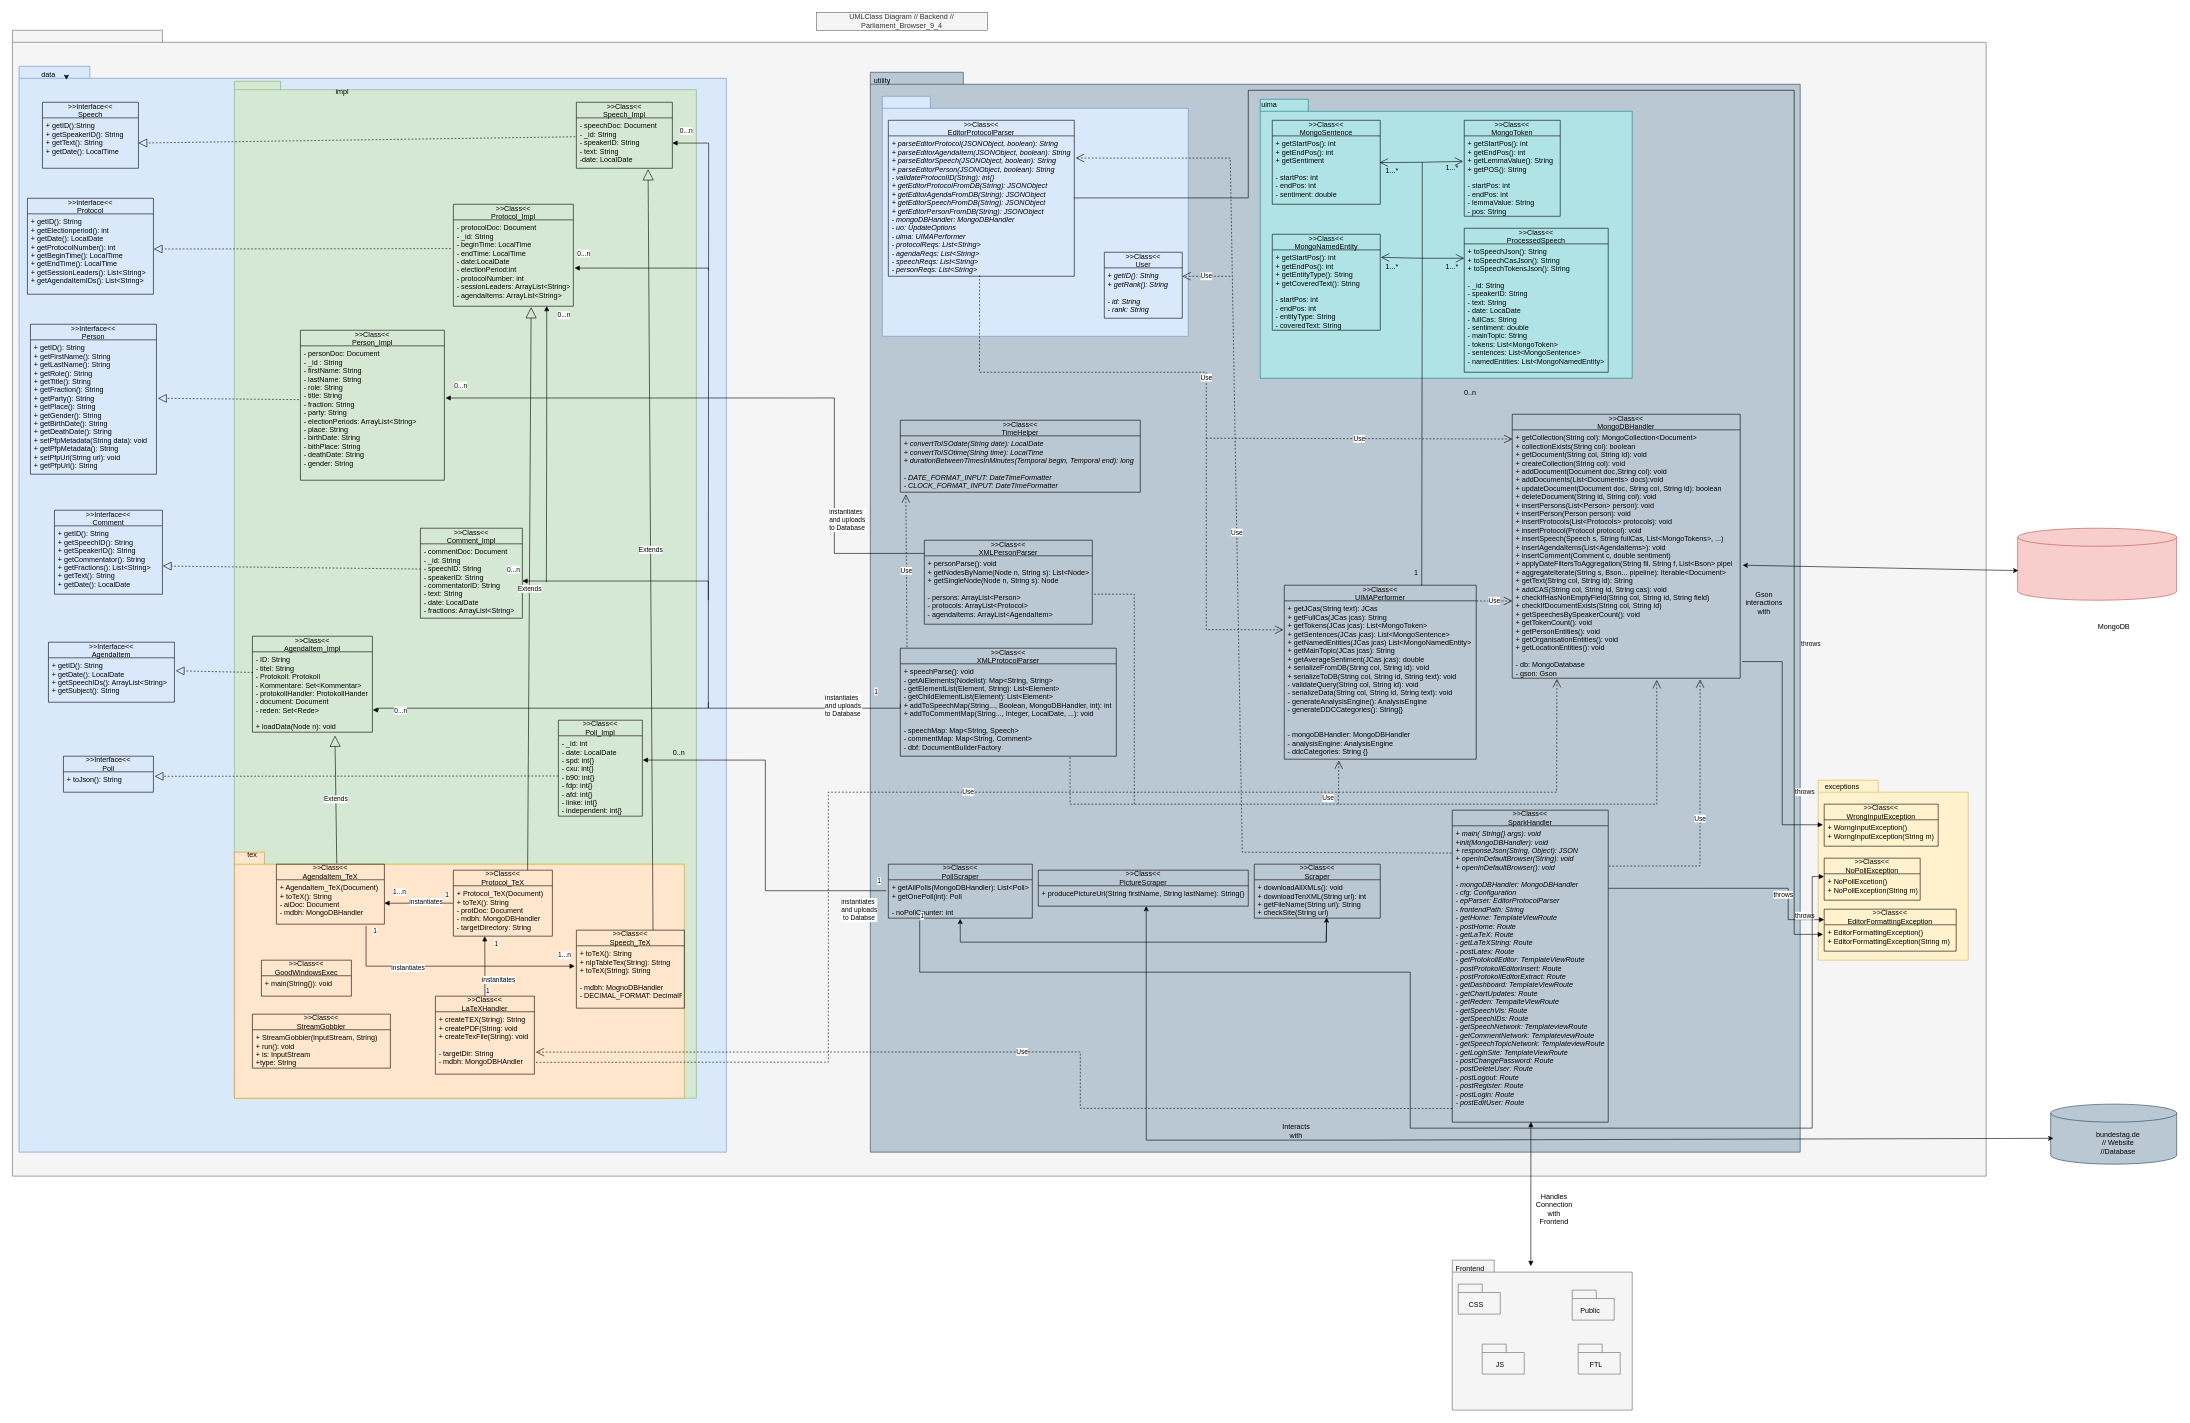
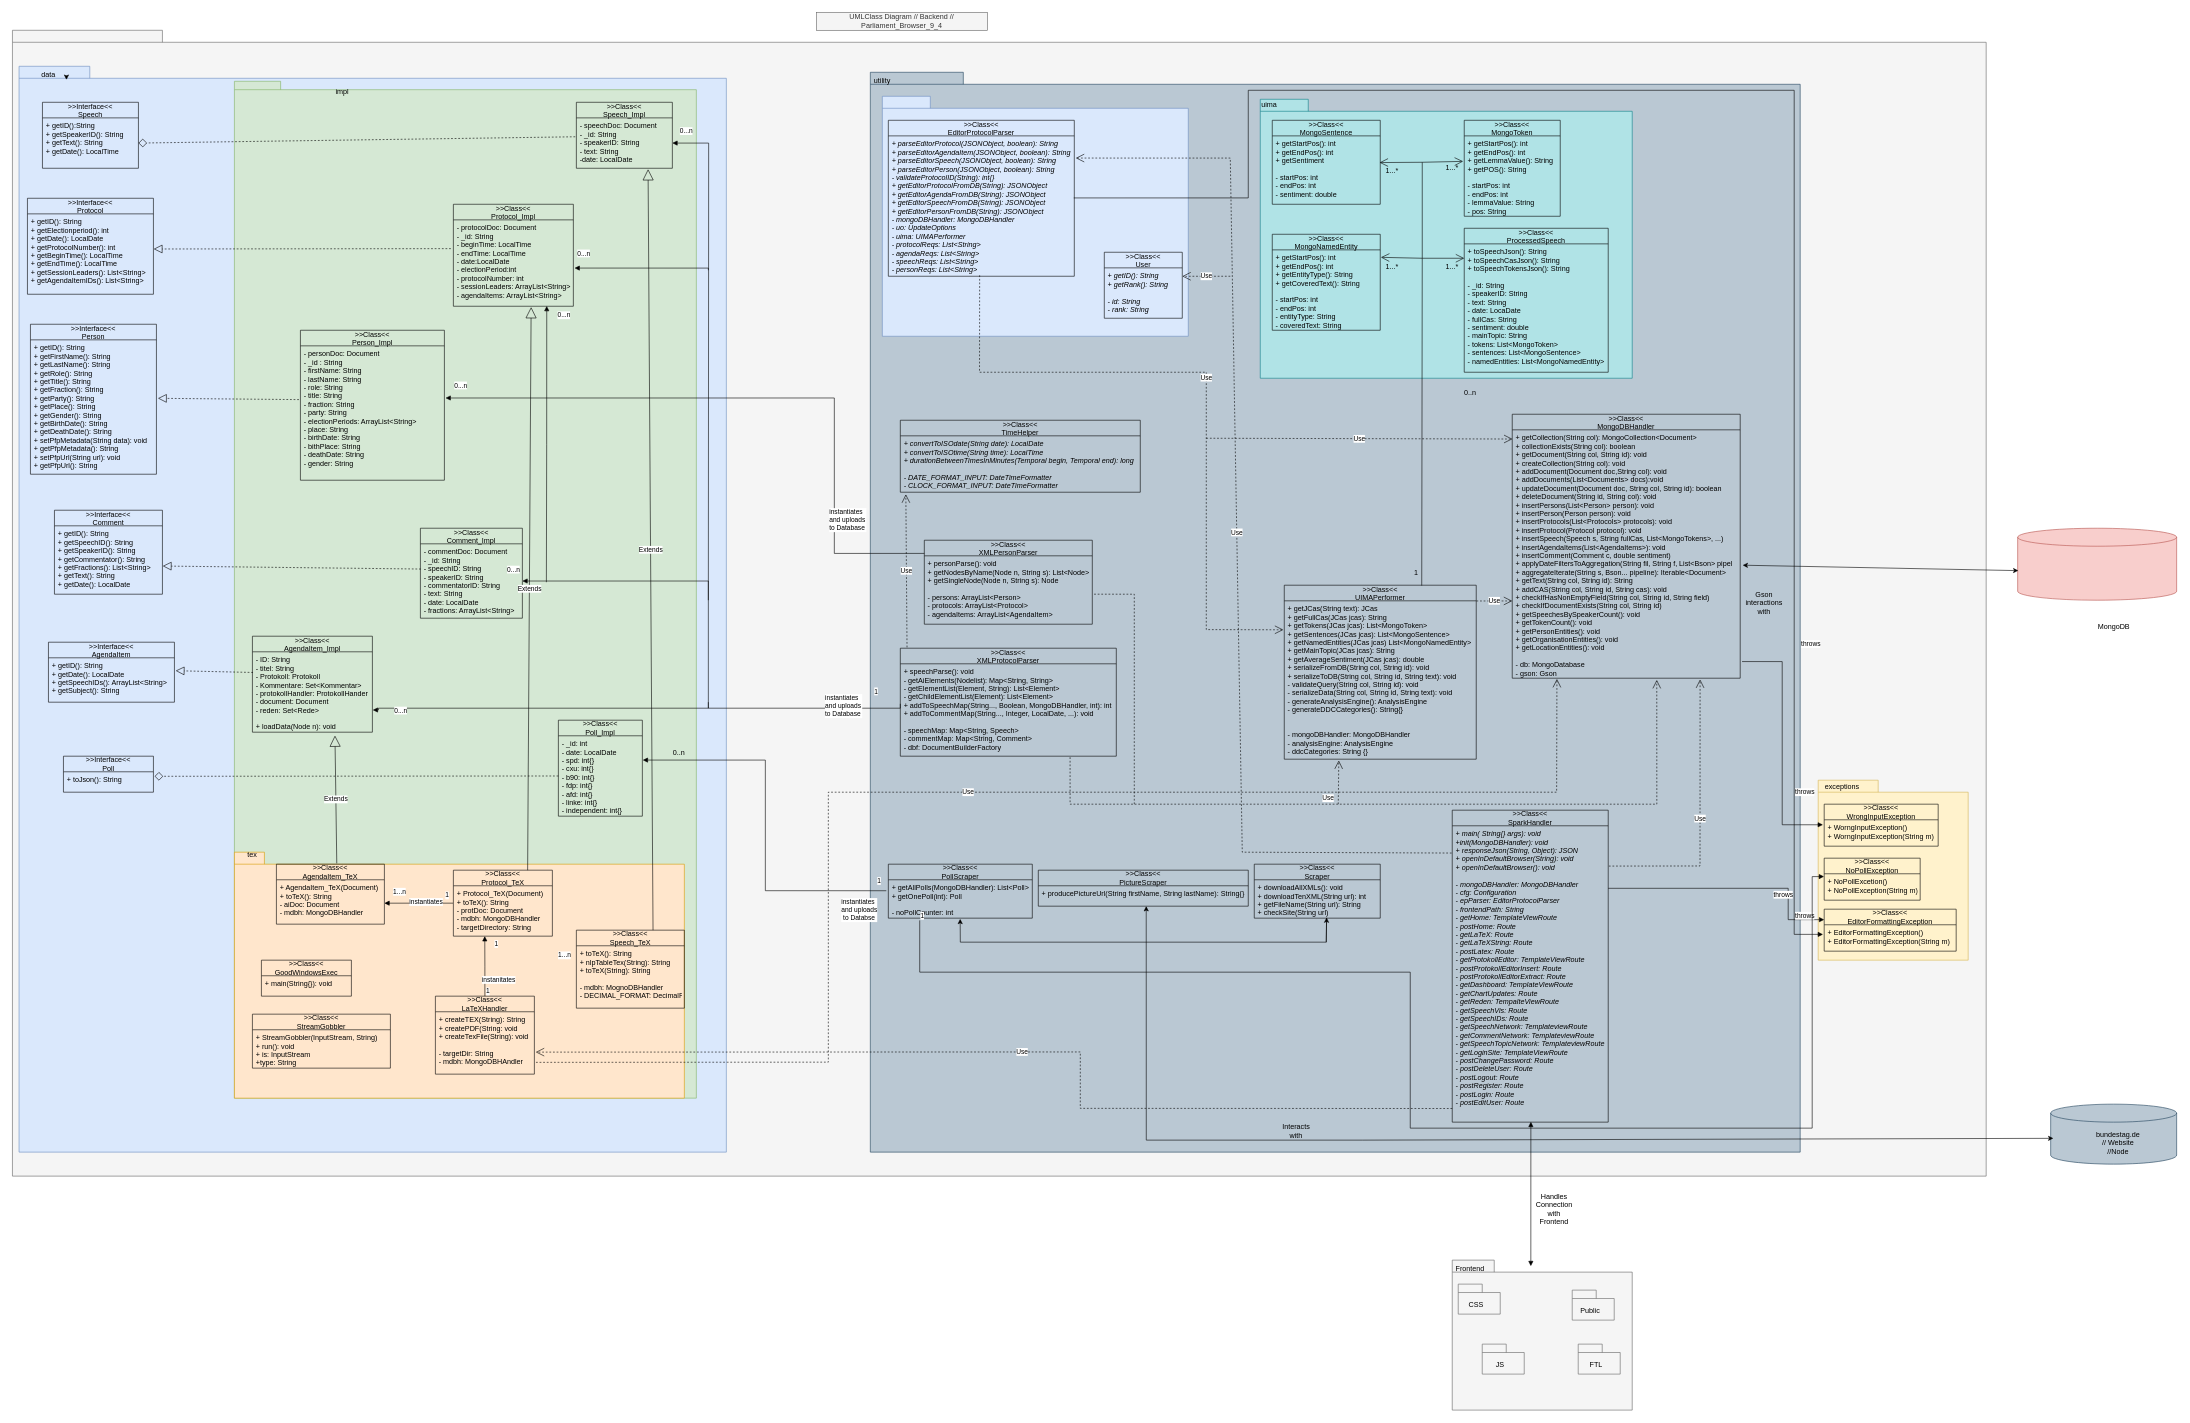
edge "- speechDoc: Document - _id: String - speakerID: String - text: String -date: LocalDate" -> "+ getID():String + getSpeakerID(): String + getText(): String + getDate(): LocalTime": arrowhead block -> diamond
edge "- _id: int - date: LocalDate - spd: int{} - cxu: int{} - b90: int{} - fdp: int{} - afd: int{} - linke: int{} - independent: int{}" -> "+ toJson(): String": arrowhead block -> diamond
edge "+ AgendaItem_TeX(Document) + toTeX(): String - aiDoc: Document - mdbh: MongoDBHandler" -> "+ toTeX(): String + nlpTableTex(String): String + toTeX(String): String - mdbh: MognoDBHandler - DECIMAL_FORMAT: DecimalFirmat": removed, labels "1", "instantiates"
node "bundestag.de // Website //Database": label "bundestag.de // Website //Database" -> "bundestag.de // Website //Node"
